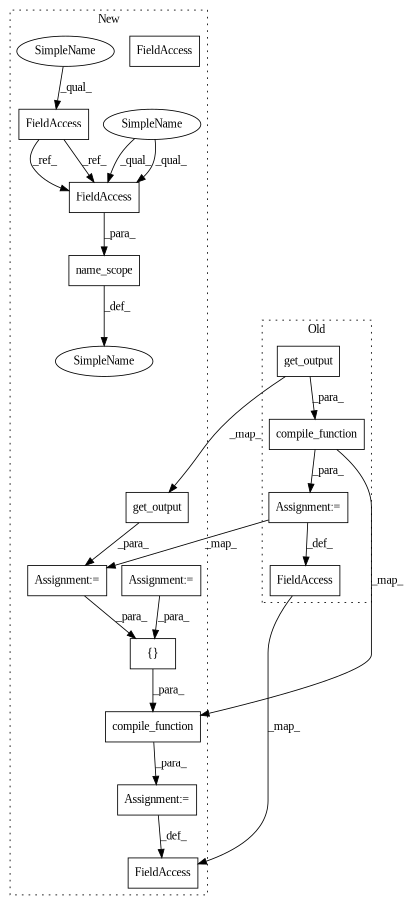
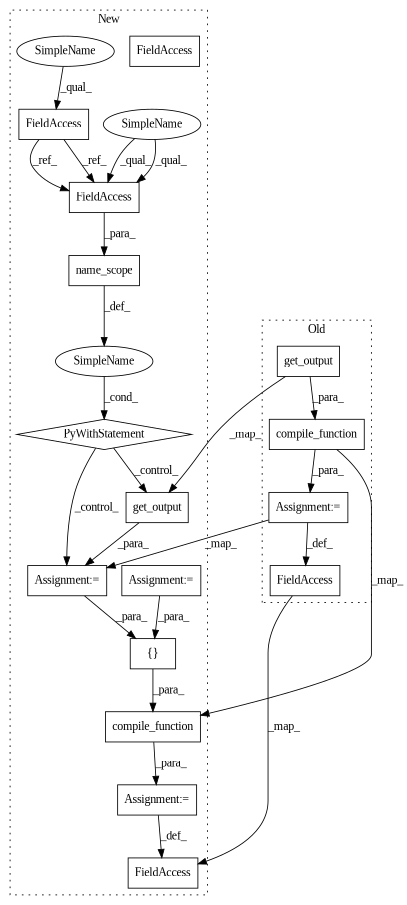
node "PyWithStatement": added
